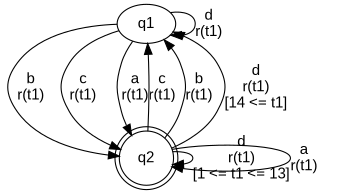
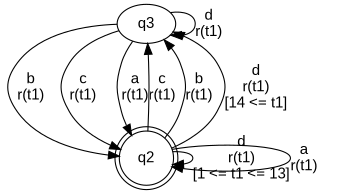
node "q1": label "q1" -> "q3"
